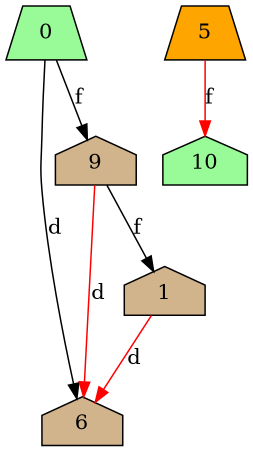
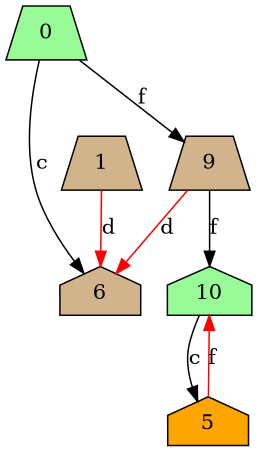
node "5": shape trapezium -> house
node "9": shape house -> trapezium
edge "9" -> "1": now "9" -> "10"
edge "0" -> "6": label "d" -> "c"
node "1": shape house -> trapezium
edge "10" -> "5": added, label "c"
